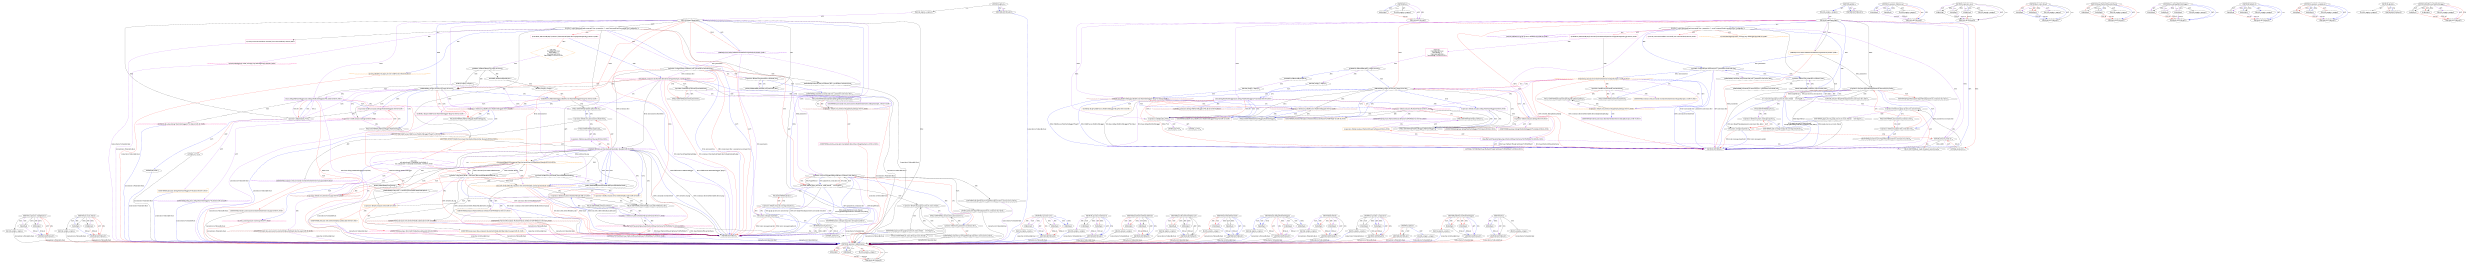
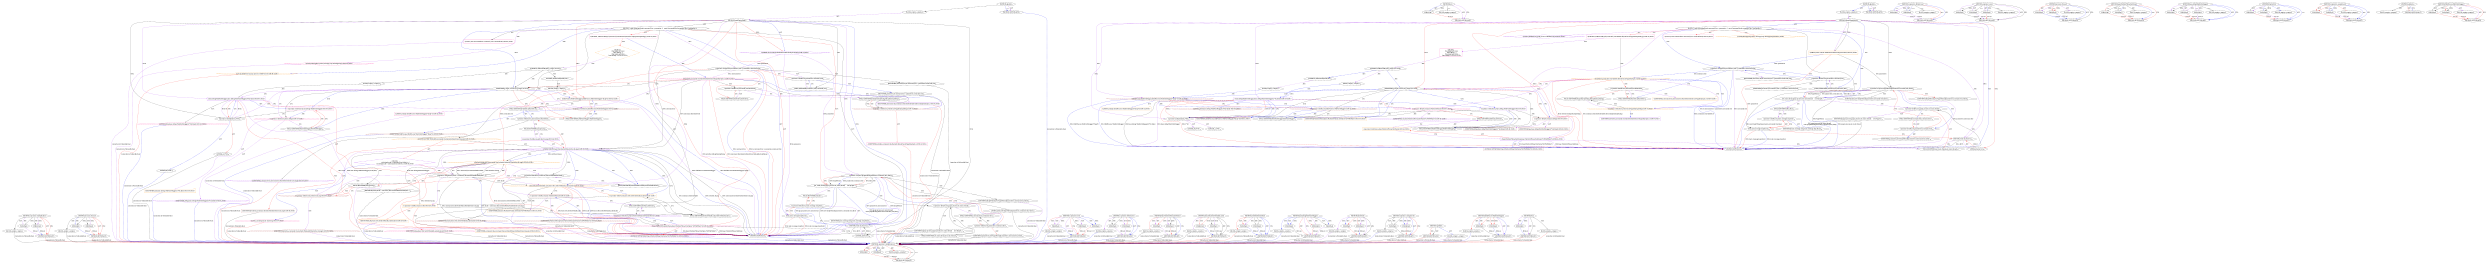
edge "<(<operator>.fieldAccess,base::PlatformThread)<SUB>24</SUB>>" -> "(FIELD_IDENTIFIER,SetICUDefaultLocale,SetICUDefaultLocale)": now "<(<operator>.fieldAccess,base::i18n)<SUB>20</SUB>>" -> "(FIELD_IDENTIFIER,SetICUDefaultLocale,SetICUDefaultLocale)"
